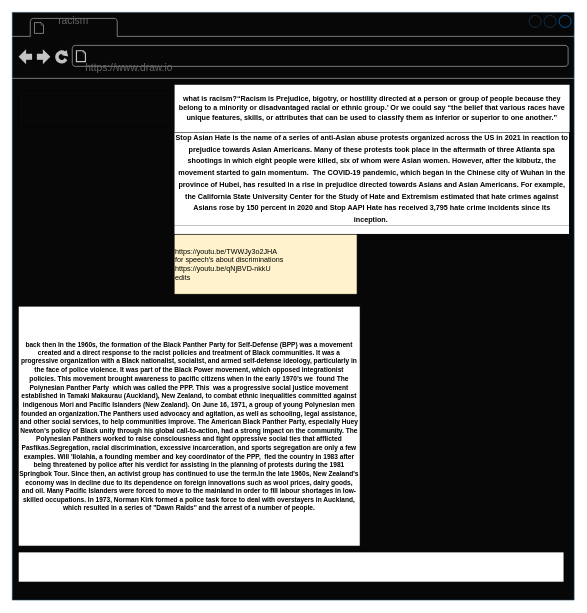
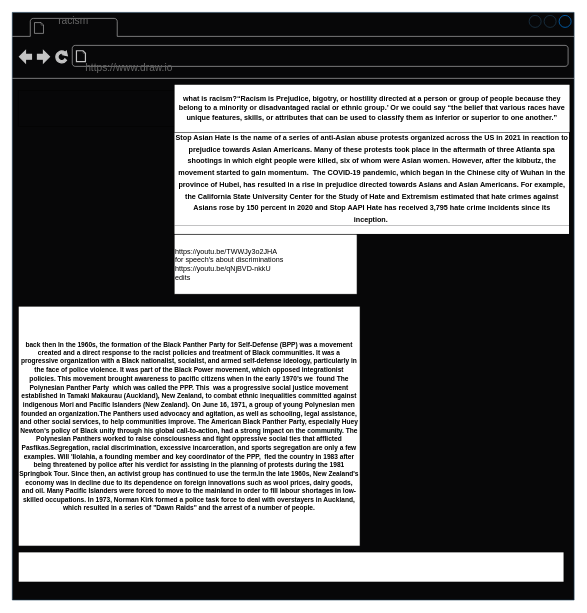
node "https://youtu.be/TWWJy3o2JHA for speech's about discriminations https://youtu.be/qNjBVD-nkkU edits": fillcolor #fff2cc -> #ffffff
